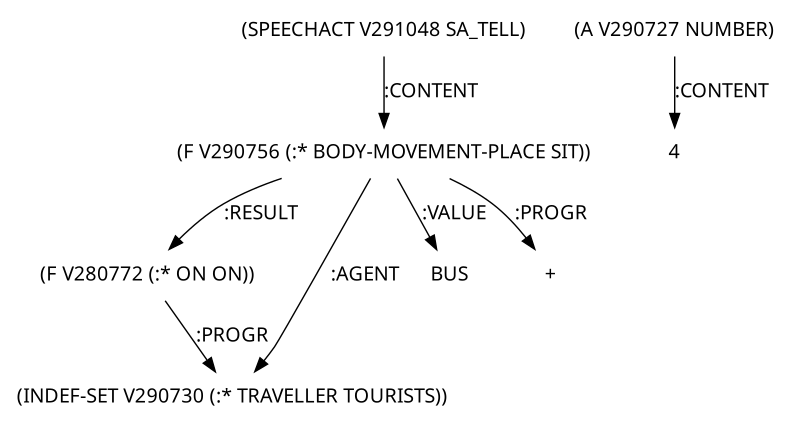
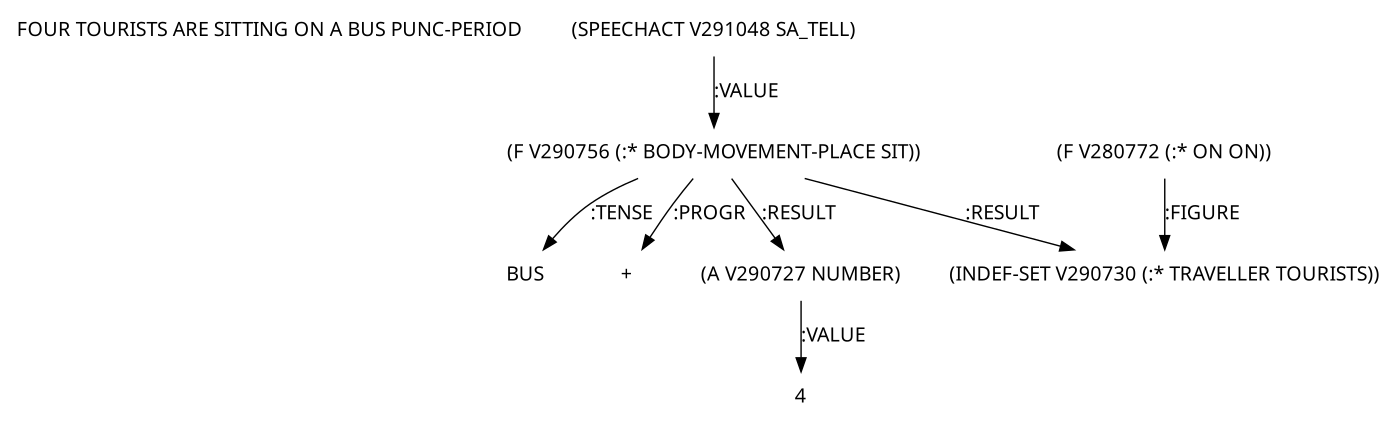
node "FOUR TOURISTS ARE SITTING ON A BUS PUNC-PERIOD": added
edge "(SPEECHACT V291048 SA_TELL)" -> "(F V290756 (:* BODY-MOVEMENT-PLACE SIT))": label ":CONTENT" -> ":VALUE"
edge "(A V290727 NUMBER)" -> "4": label ":CONTENT" -> ":VALUE"
edge "(F V290756 (:* BODY-MOVEMENT-PLACE SIT))" -> "(F V280772 (:* ON ON))": now "(F V290756 (:* BODY-MOVEMENT-PLACE SIT))" -> "(A V290727 NUMBER)"
edge "(F V290756 (:* BODY-MOVEMENT-PLACE SIT))" -> "BUS": label ":VALUE" -> ":TENSE"
edge "(F V290756 (:* BODY-MOVEMENT-PLACE SIT))" -> "(INDEF-SET V290730 (:* TRAVELLER TOURISTS))": label ":AGENT" -> ":RESULT"
edge "(F V280772 (:* ON ON))" -> "(INDEF-SET V290730 (:* TRAVELLER TOURISTS))": label ":PROGR" -> ":FIGURE"
